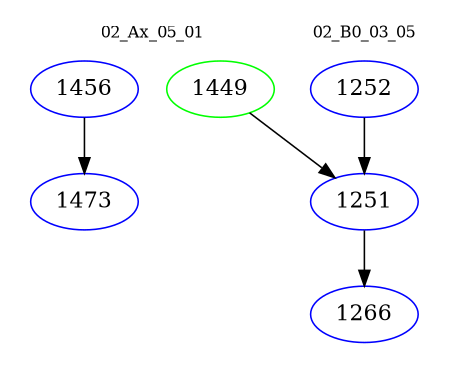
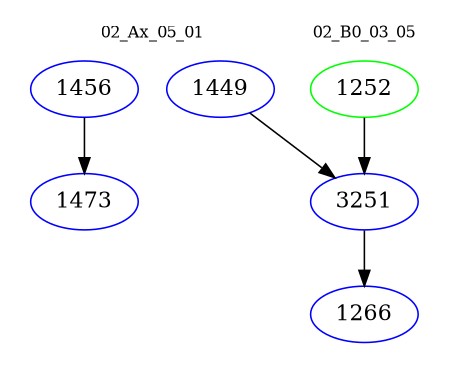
node "1449": color green -> blue
node "1252": color blue -> green
node "1251": label "1251" -> "3251"
